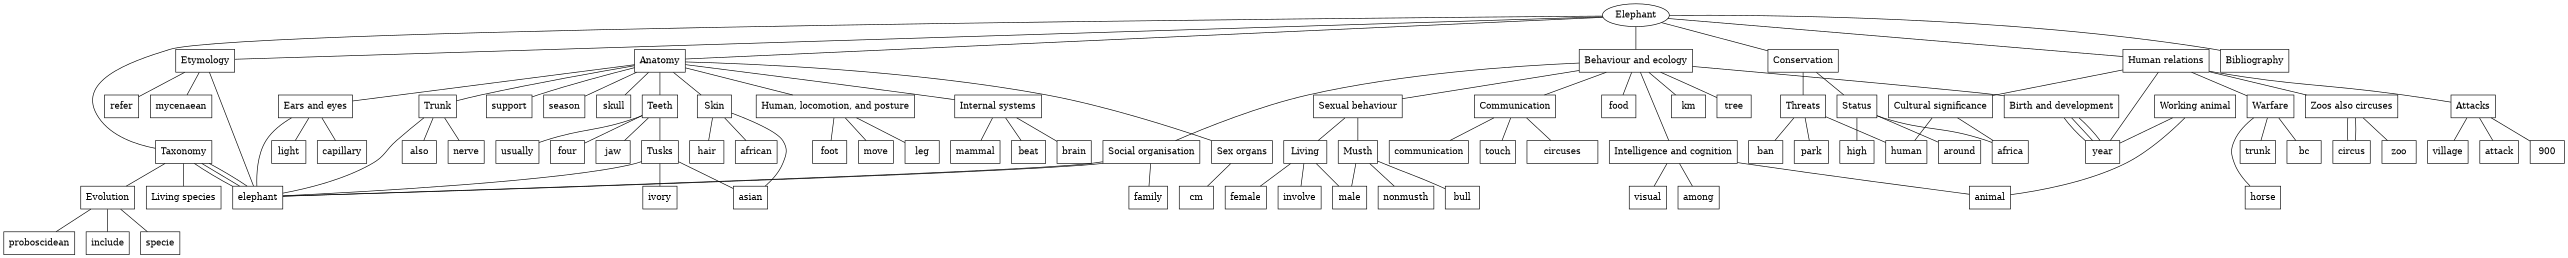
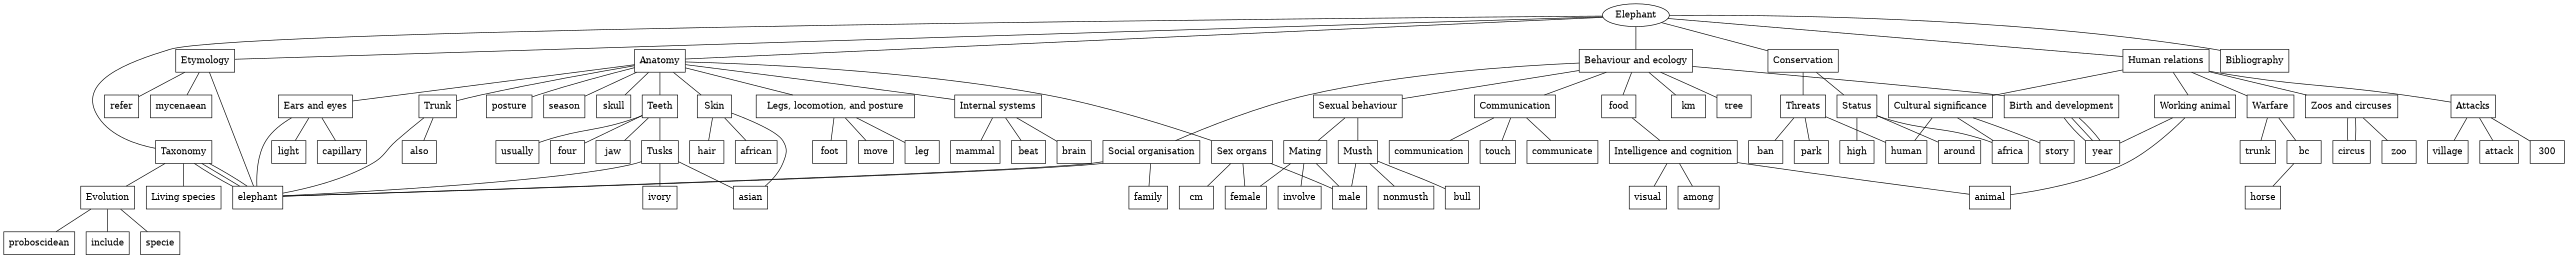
node "support": label "support" -> "posture"
node "Human, locomotion, and posture": label "Human, locomotion, and posture" -> "Legs, locomotion, and posture"
edge "Behaviour and ecology" -- "Intelligence and cognition": now "food" -- "Intelligence and cognition"
edge "Human relations" -- "year": now "Human relations" -- "Working animal"
node "Zoos also circuses": label "Zoos also circuses" -> "Zoos and circuses"
edge "Warfare" -- "horse": now "bc" -- "horse"
node "nerve": removed
node "Living": label "Living" -> "Mating"
node "circuses": label "circuses" -> "communicate"
node "story": added
node "900": label "900" -> "300"
edge "Sex organs" -- "male": added
edge "Sex organs" -- "female": added
